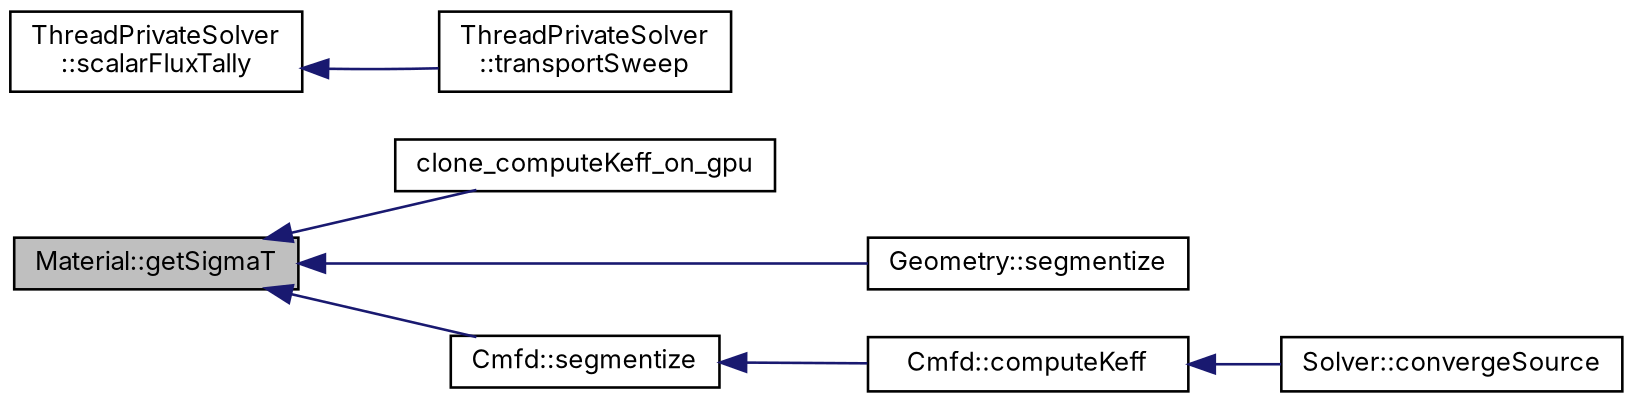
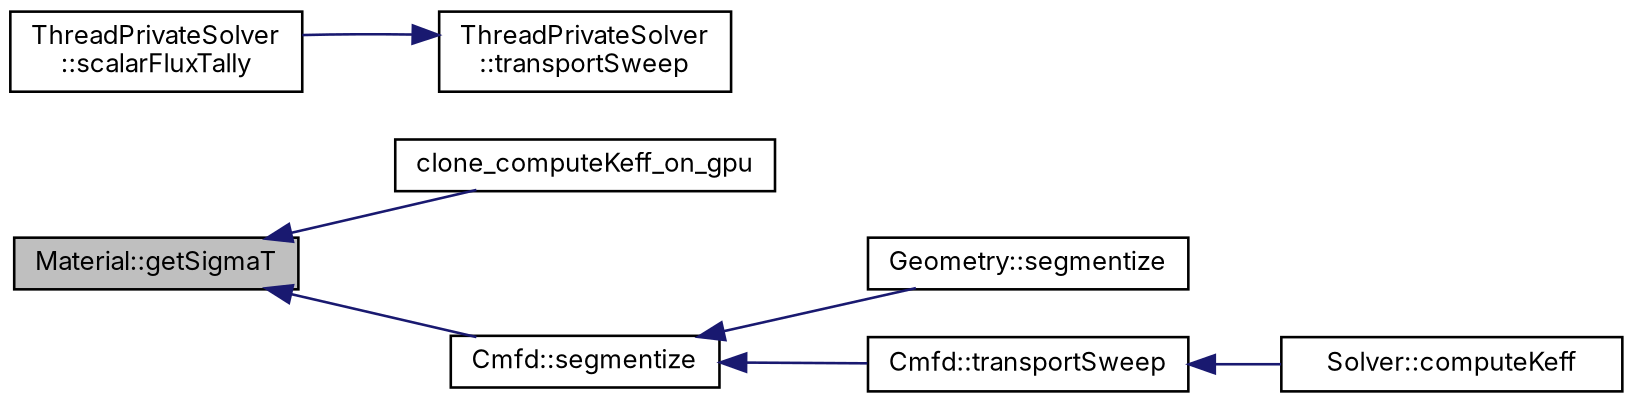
edge "ThreadPrivateSolver ::transportSweep" -> "ThreadPrivateSolver ::scalarFluxTally": reversed
edge "Geometry::segmentize" -> "Material::getSigmaT": now "Geometry::segmentize" -> "Cmfd::segmentize"
node "Cmfd::computeKeff": label "Cmfd::computeKeff" -> "Cmfd::transportSweep"
node "Solver::convergeSource": label "Solver::convergeSource" -> "Solver::computeKeff"
